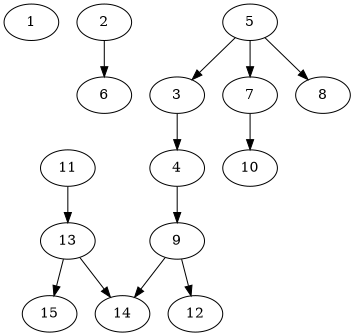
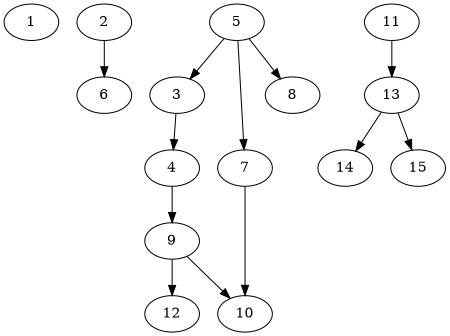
edge "9" -> "14": now "9" -> "10"
